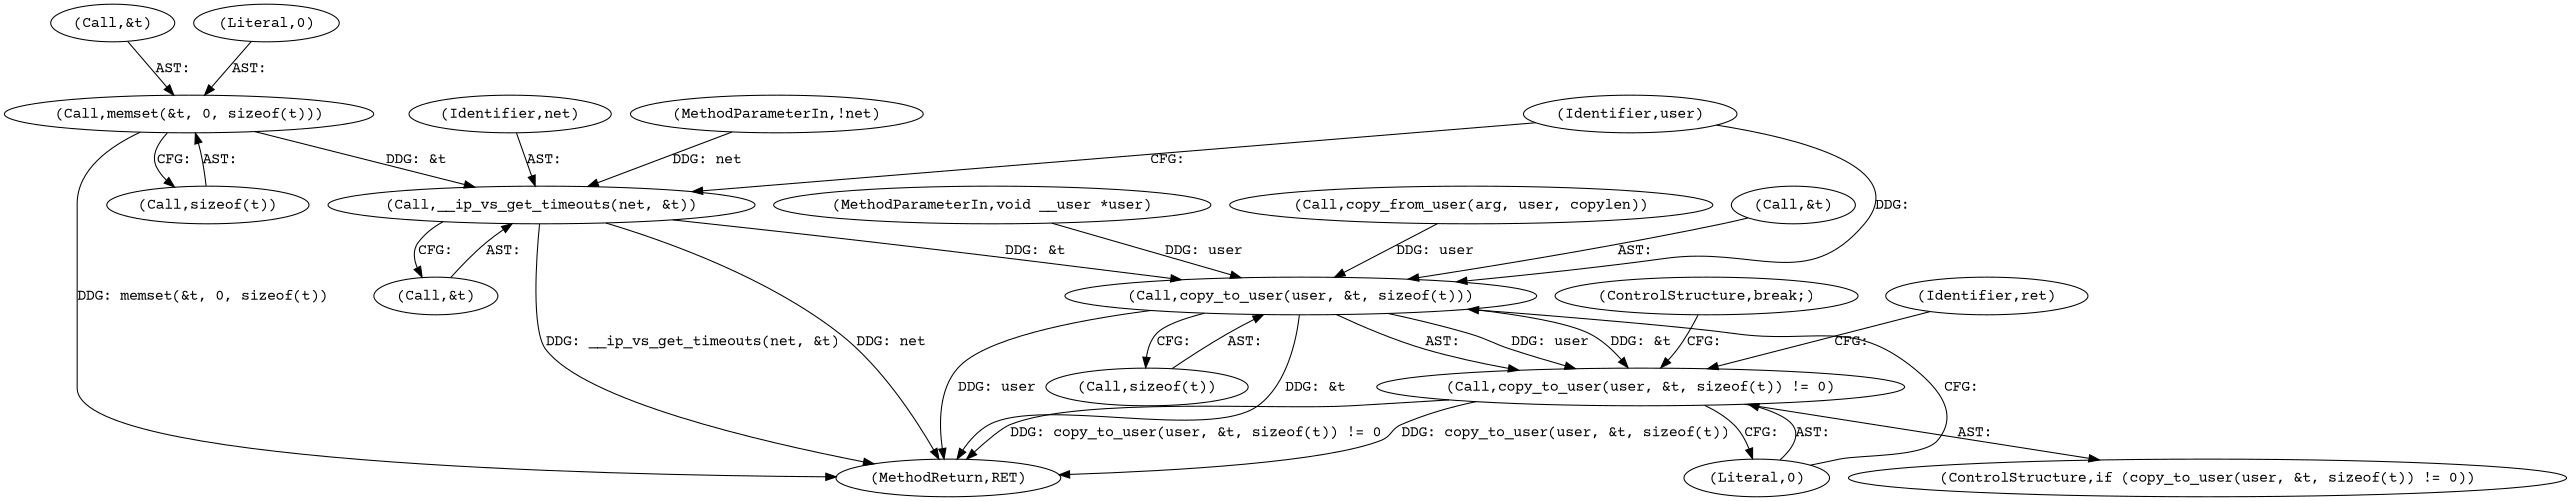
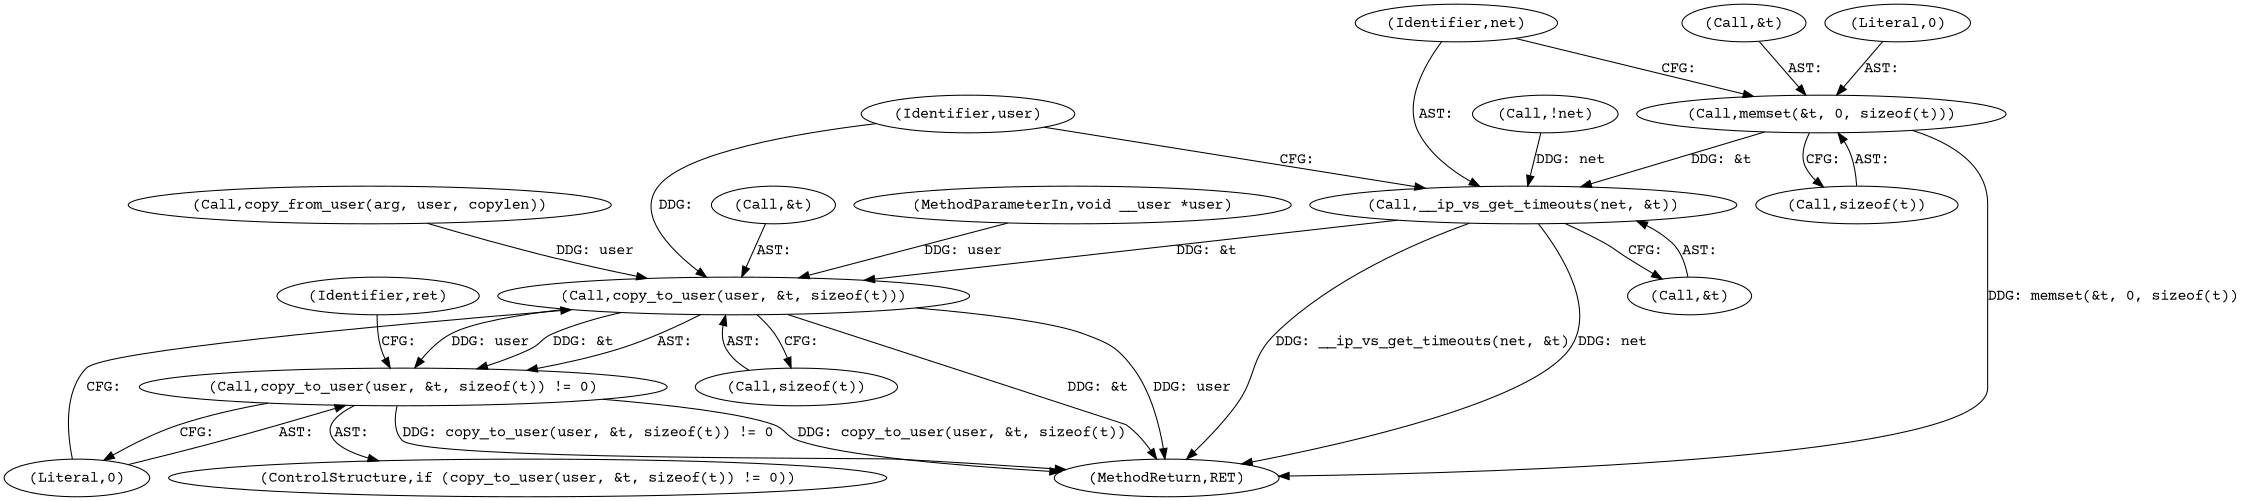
edge "(Identifier,net)" -> "(Call,memset(&t, 0, sizeof(t)))": added, label "CFG:"
node "(MethodParameterIn,!net)": label "(MethodParameterIn,!net)" -> "(Call,!net)"
node "(ControlStructure,break;)": removed
